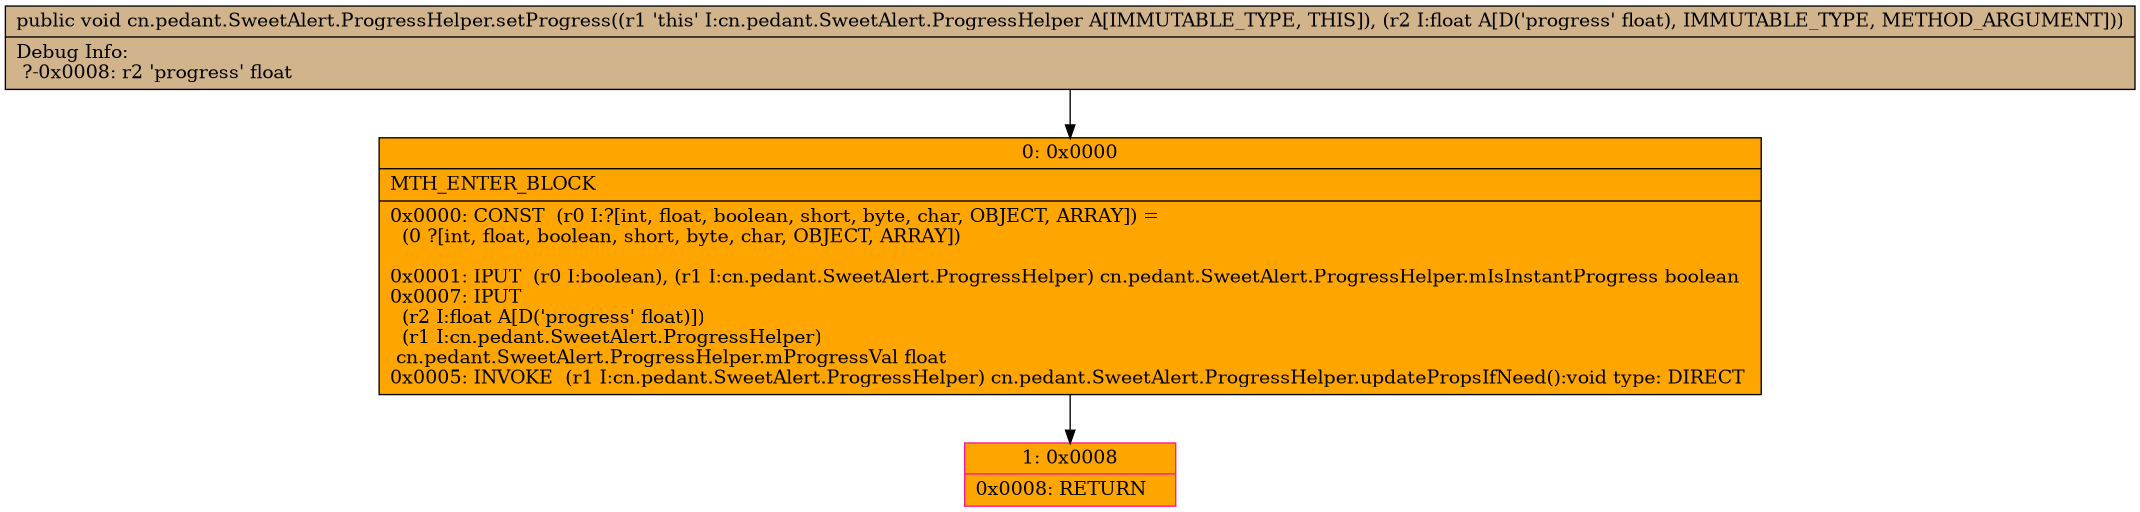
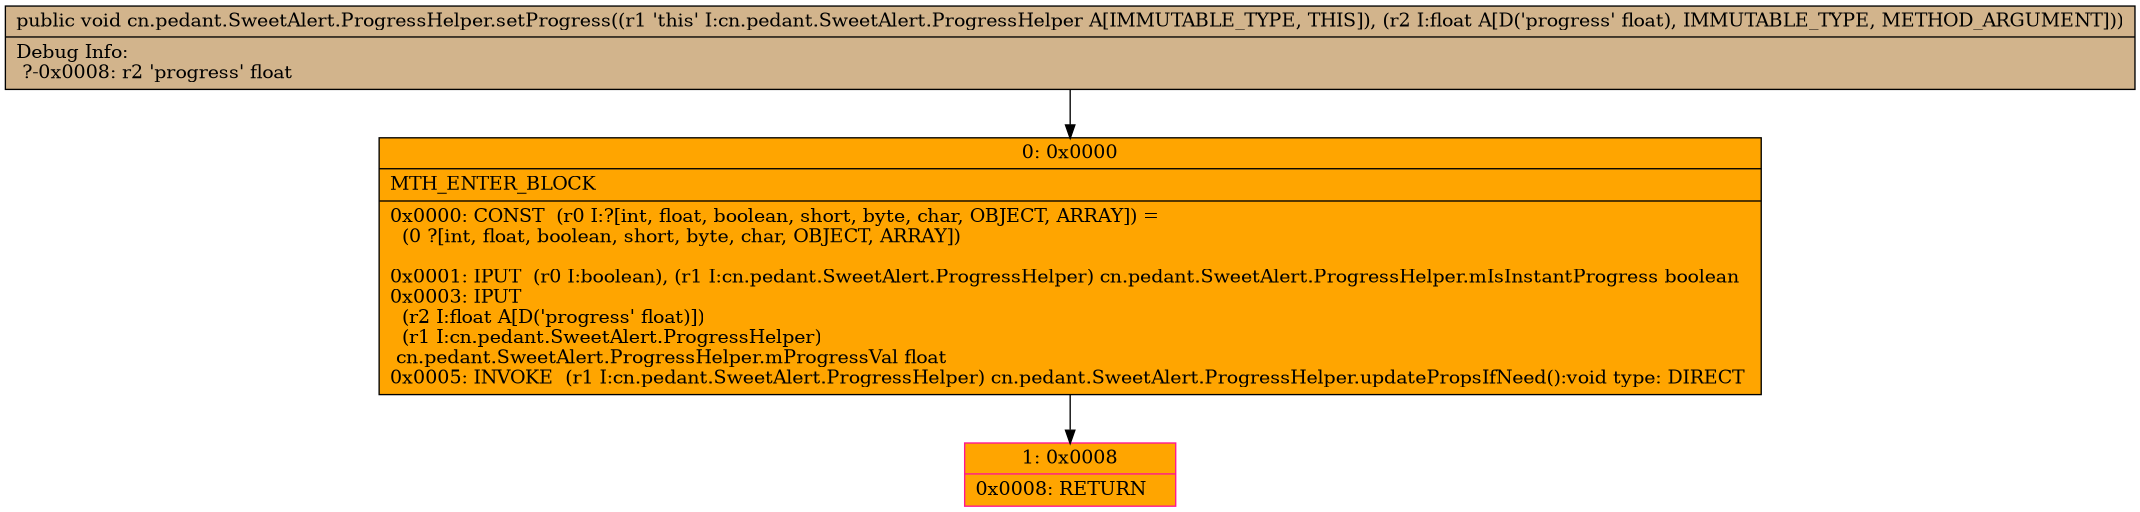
node "0: 0x0000": text "0x0007: IPUT" -> "0x0003: IPUT"
